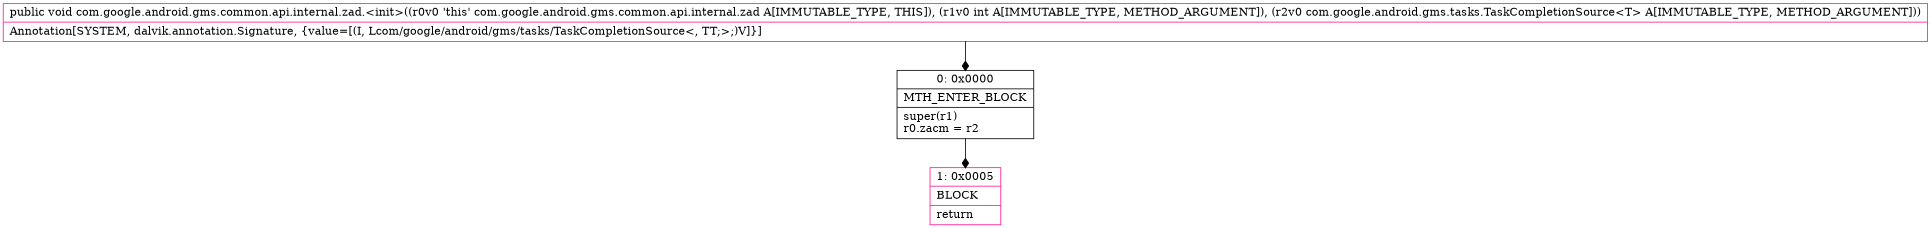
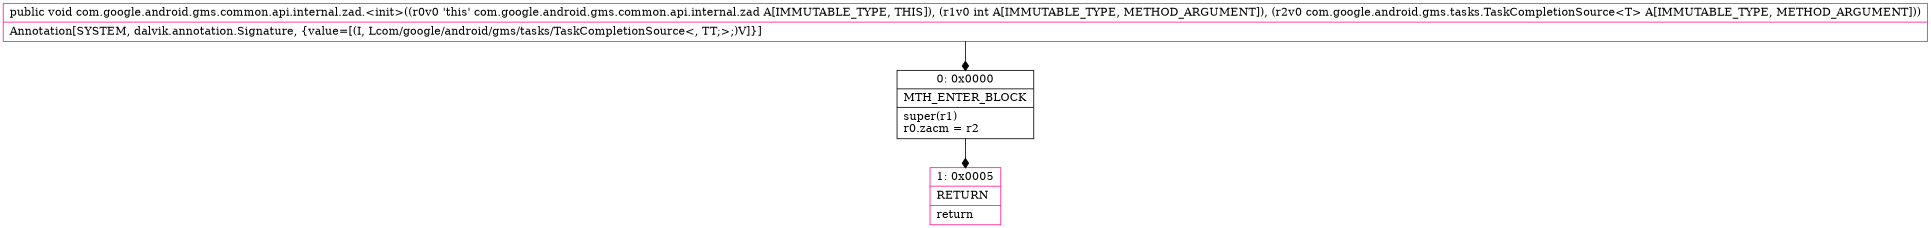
node "1: 0x0005": text "BLOCK" -> "RETURN"
